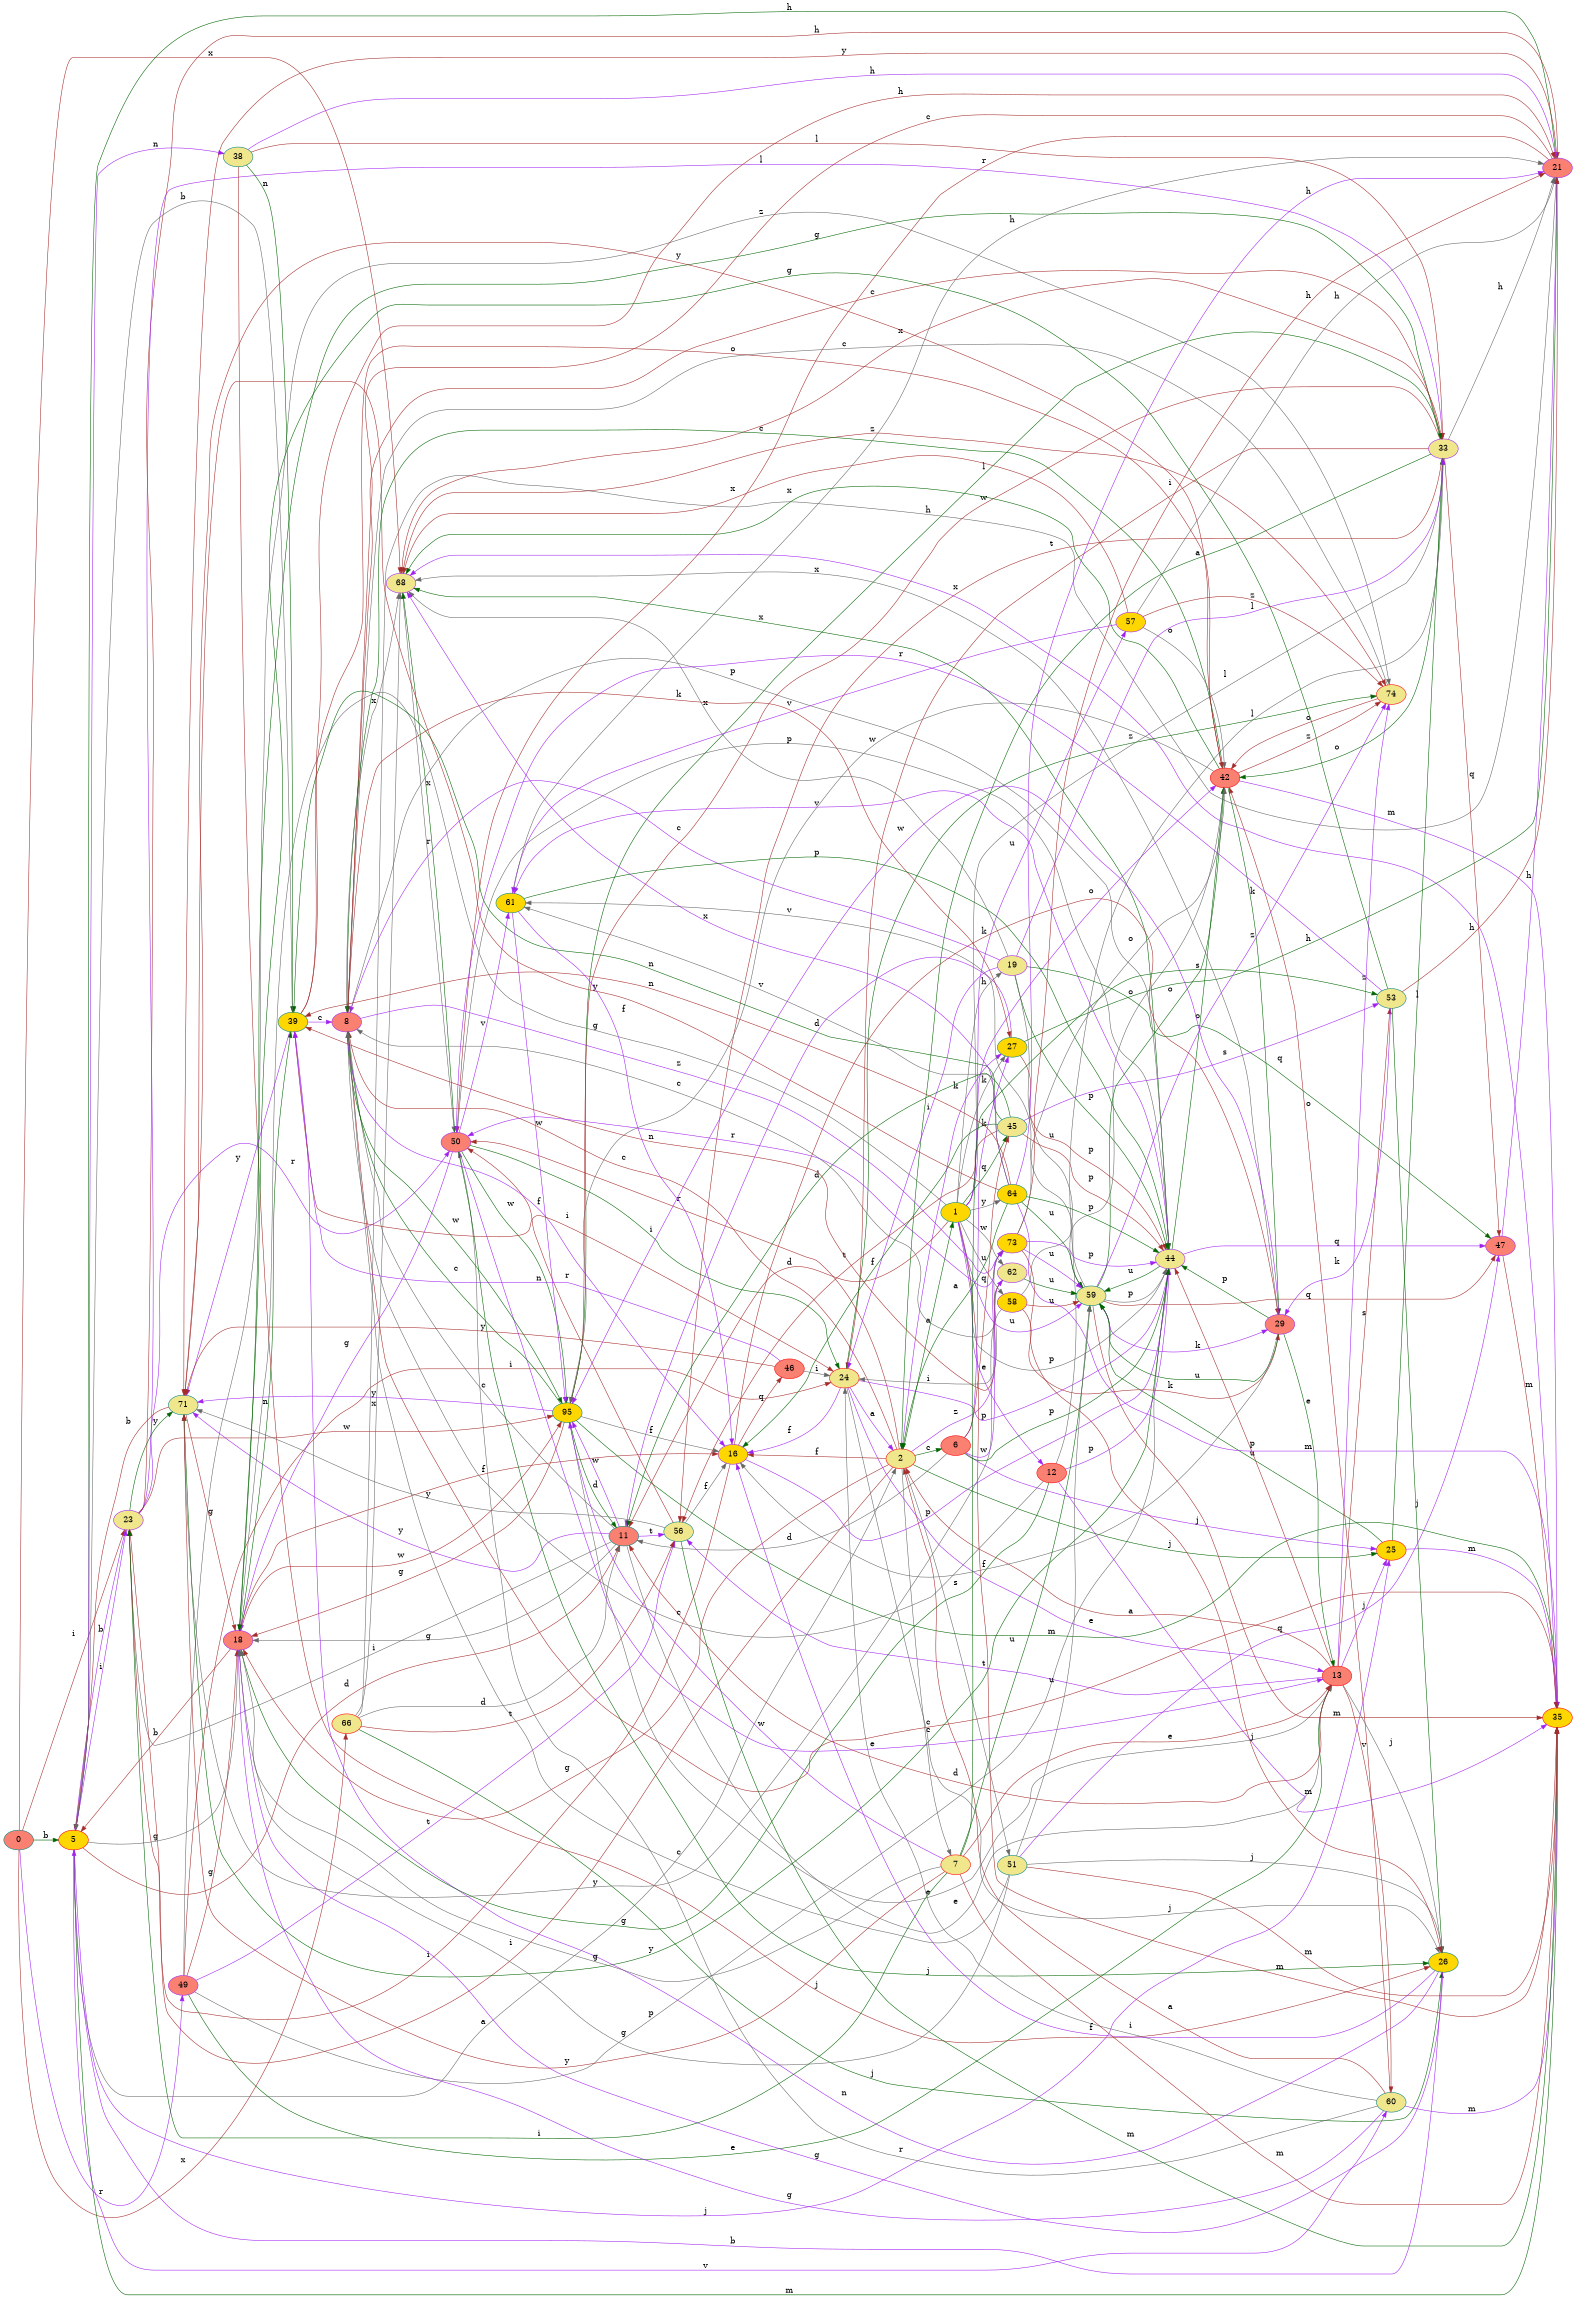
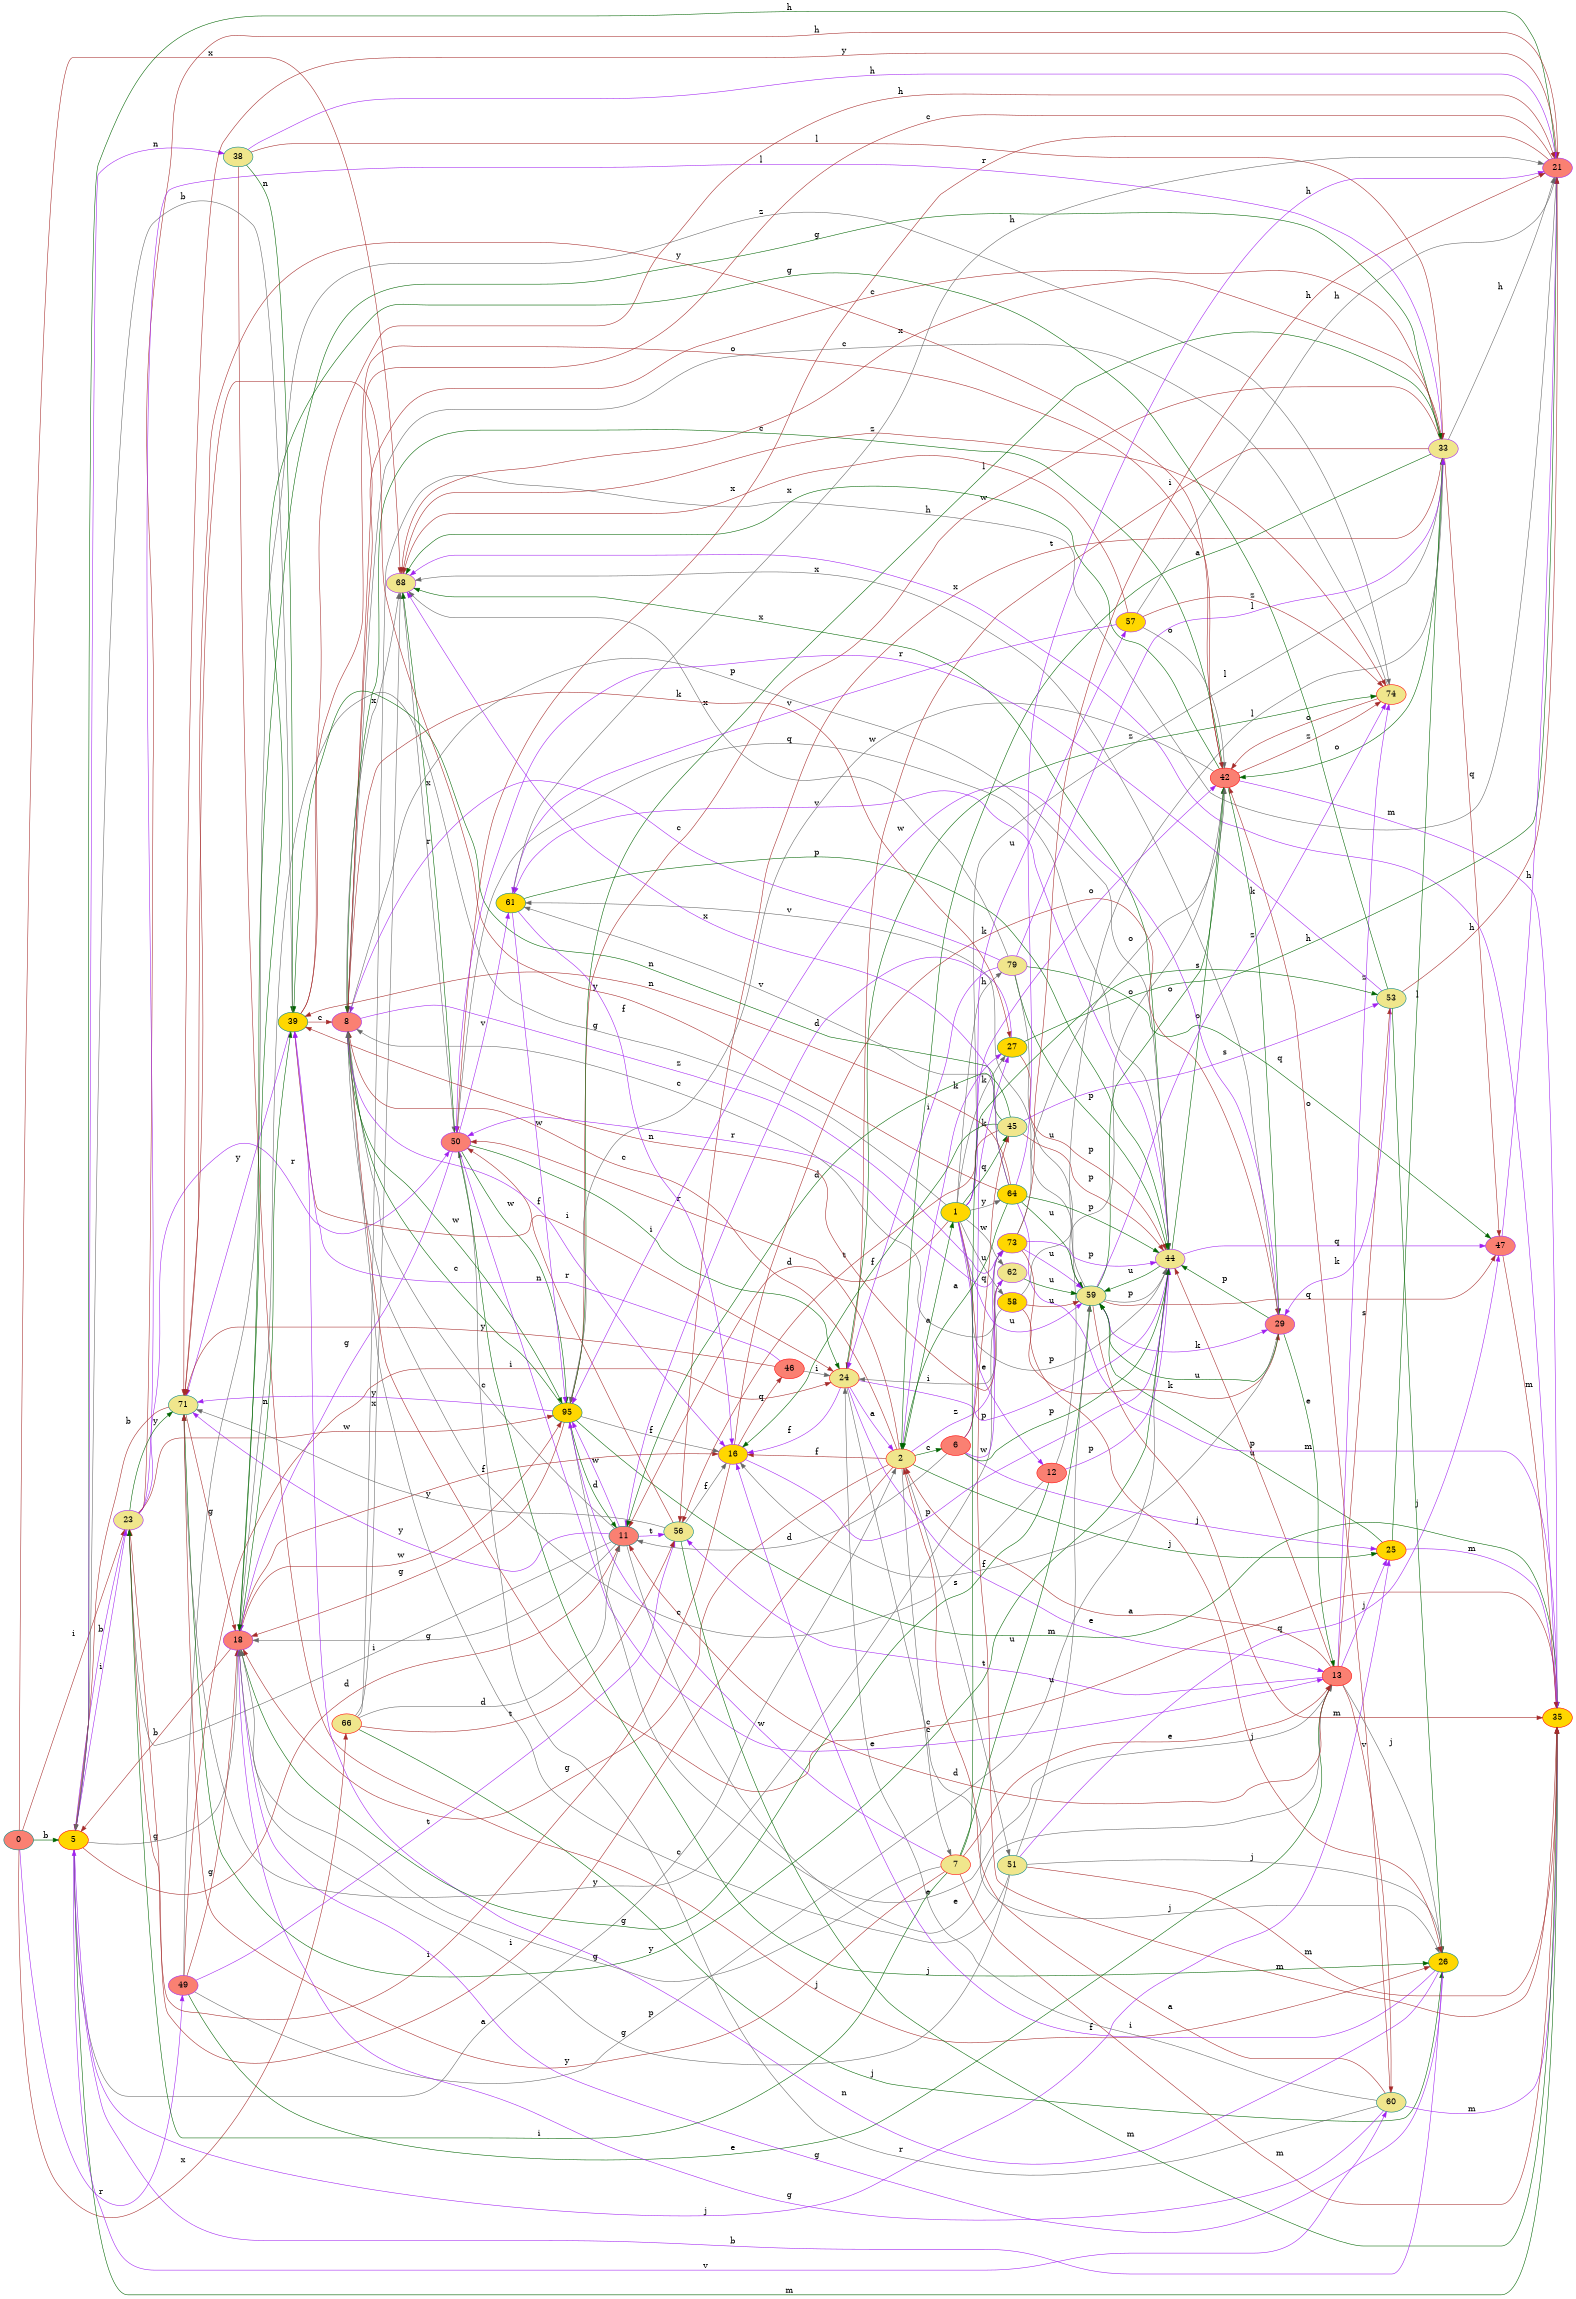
edge "50" -> "44": label "p" -> "q"
node "19": label "19" -> "79"
edge "39" -> "8": color purple -> brown
edge "12" -> "35": removed, label "m"
